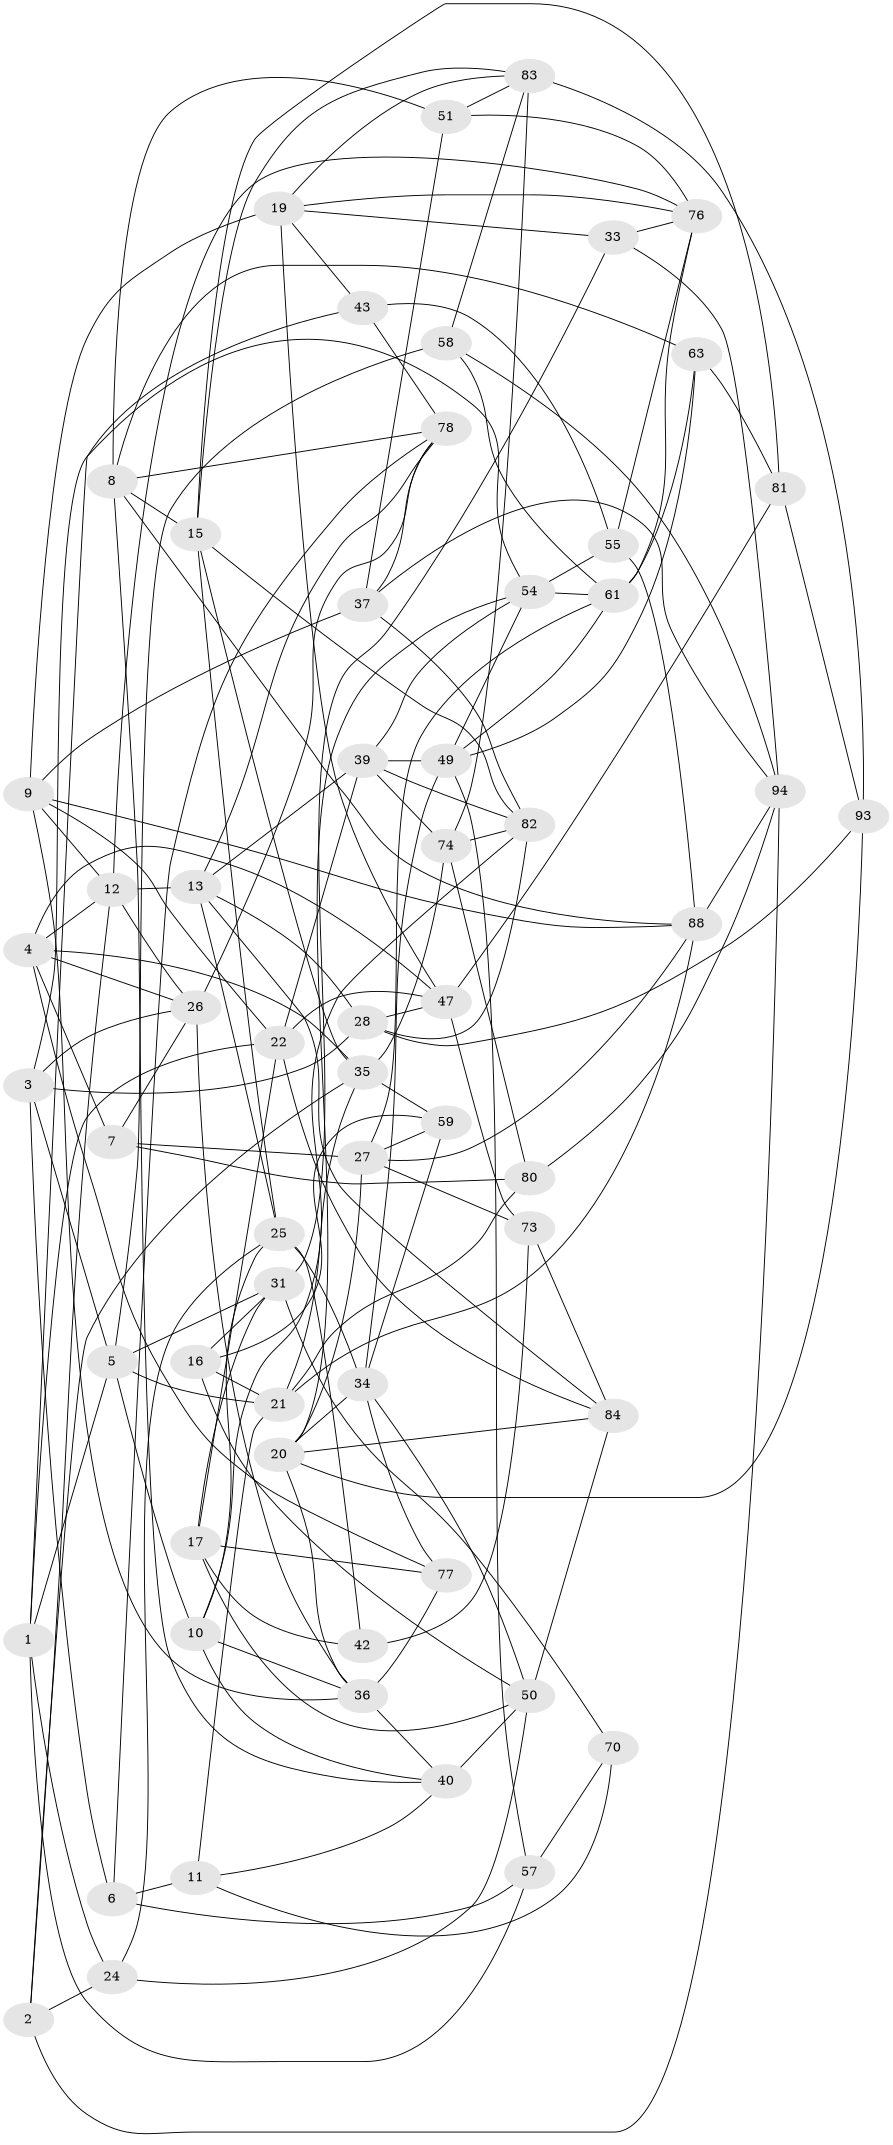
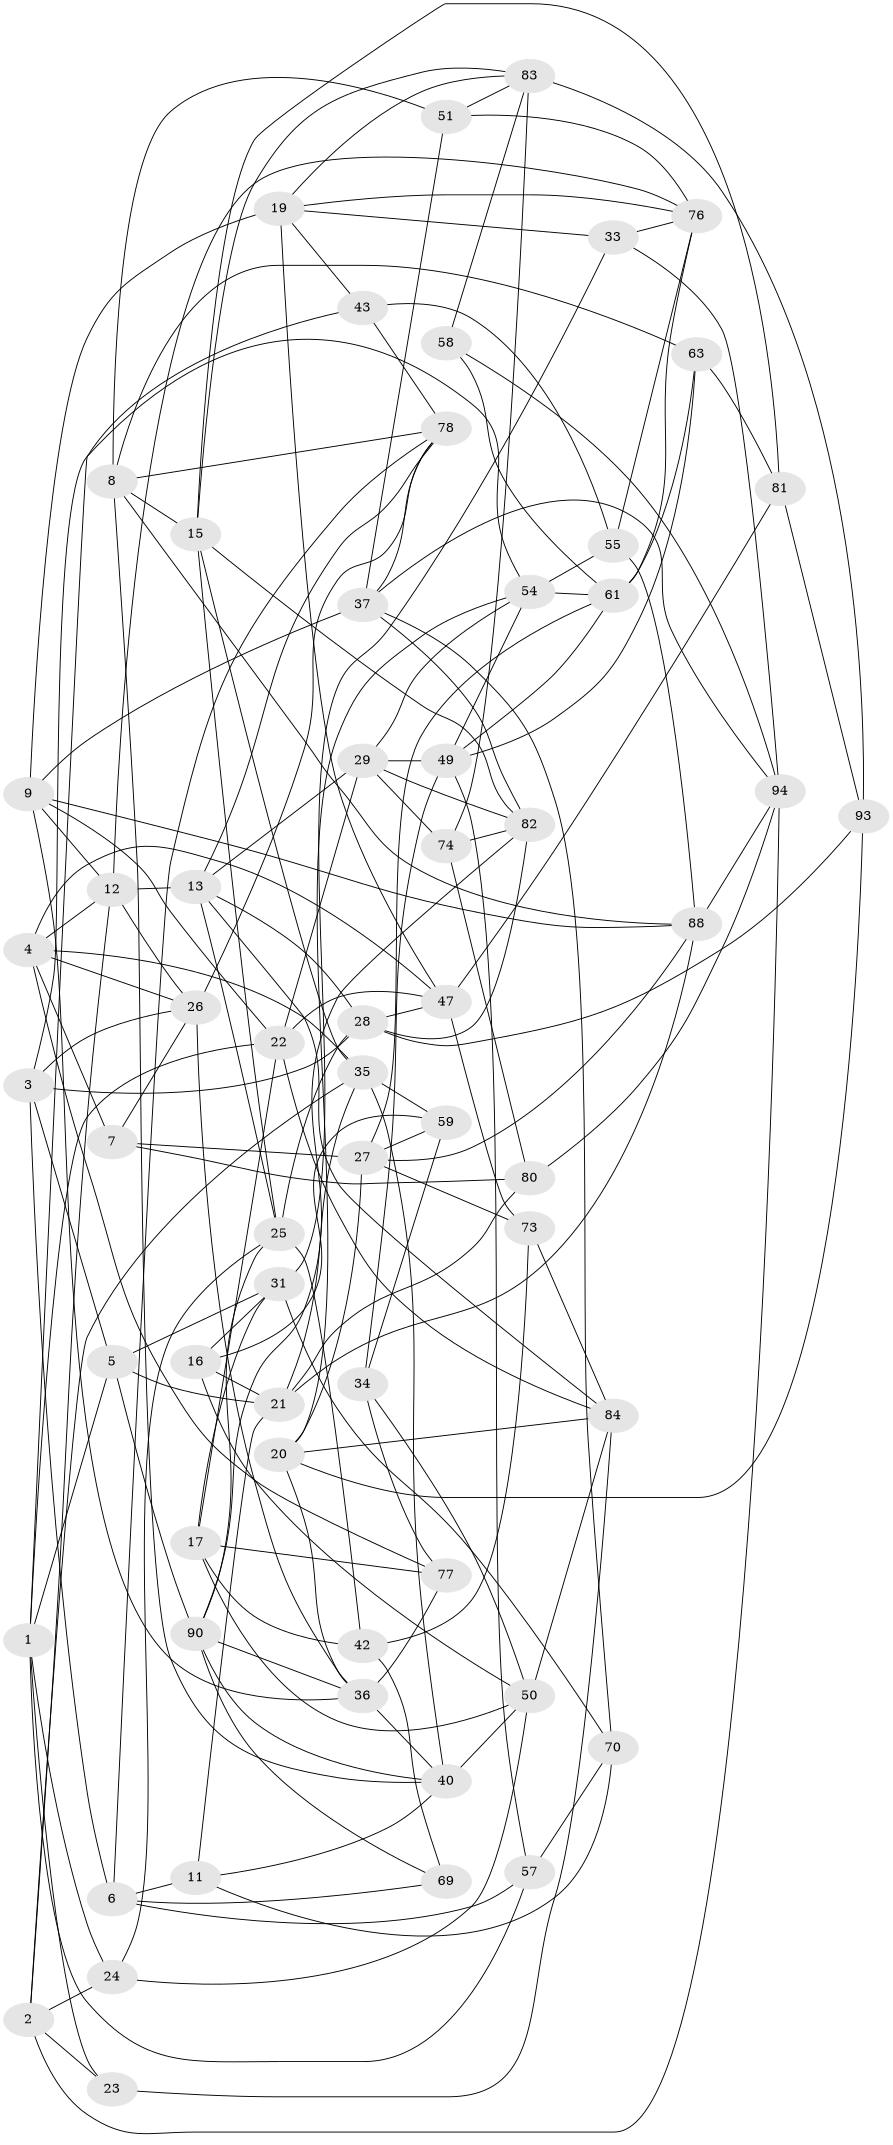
node "39": label "39" -> "29"
edge "58" -- "5": removed
edge "74" -- "35": now "40" -- "35"
edge "37" -- "70": added
edge "25" -- "34": now "25" -- "28"
edge "34" -- "20": removed
node "10": label "10" -> "90"
node "69": added
node "23": added
